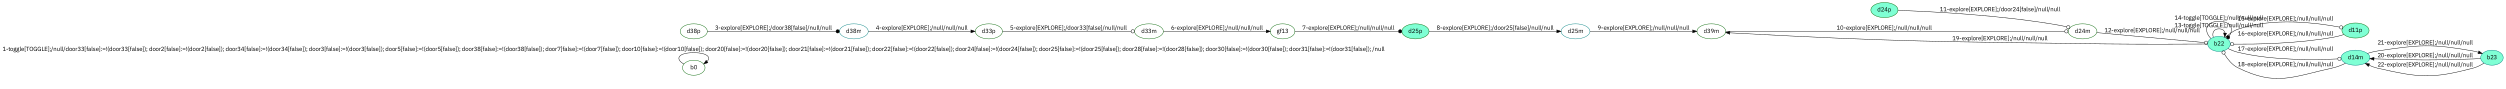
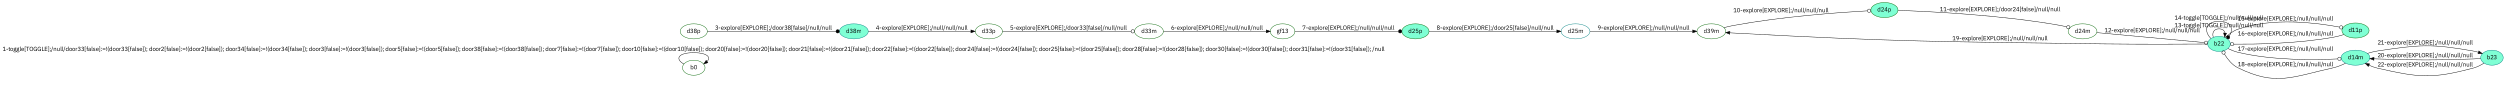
node "d38m": fillcolor white -> aquamarine
edge "d39m" -> "d24m": now "d39m" -> "d24p"
